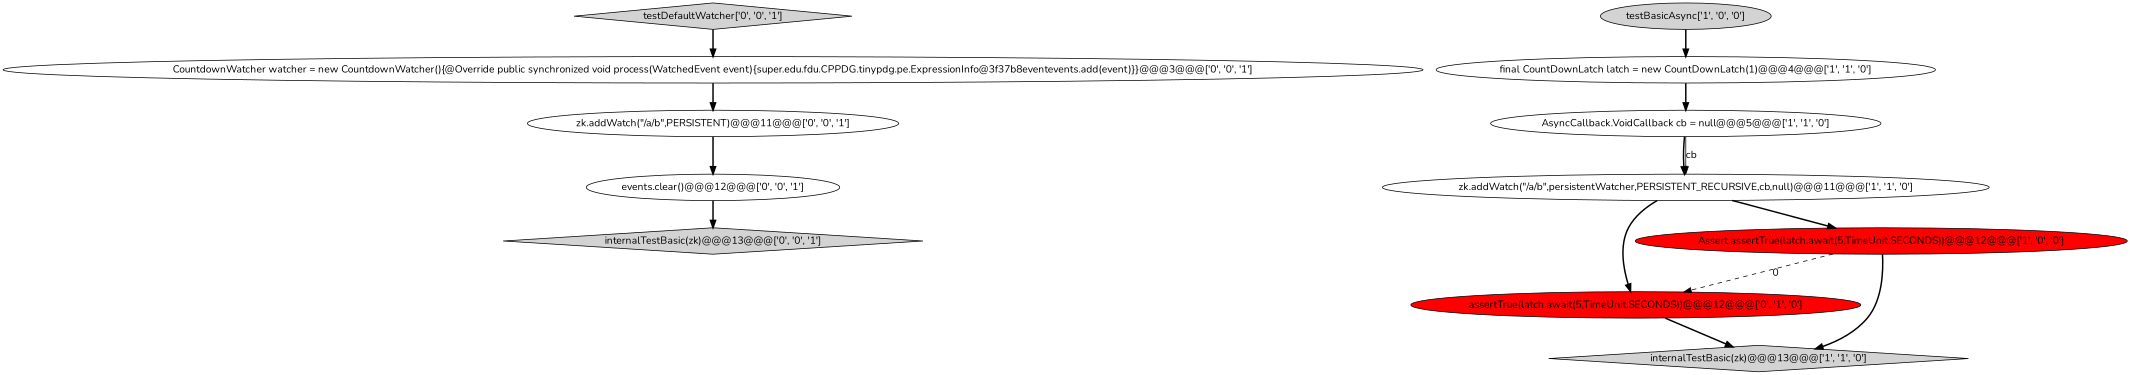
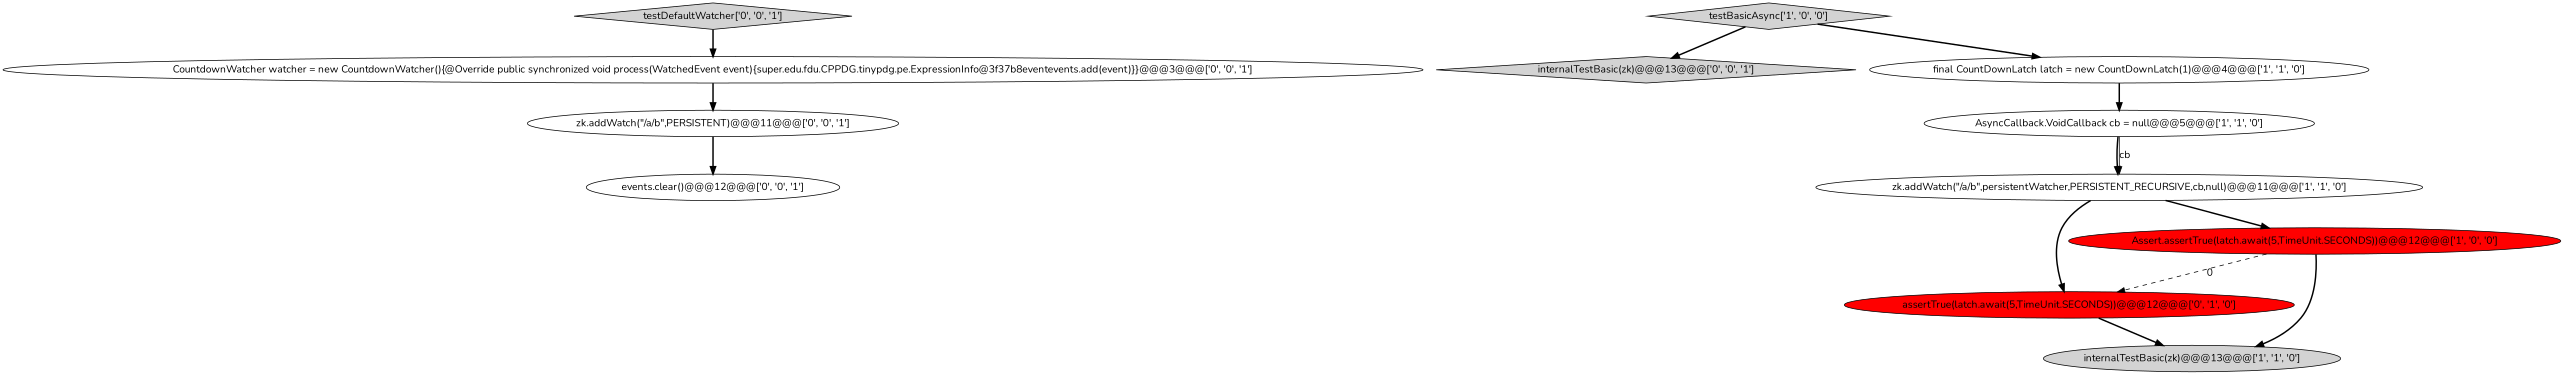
node "testBasicAsync['1', '0', '0']": shape ellipse -> diamond
edge "events.clear()@@@12@@@['0', '0', '1']" -> "internalTestBasic(zk)@@@13@@@['0', '0', '1']": now "testBasicAsync['1', '0', '0']" -> "internalTestBasic(zk)@@@13@@@['0', '0', '1']"
node "internalTestBasic(zk)@@@13@@@['1', '1', '0']": shape diamond -> ellipse
